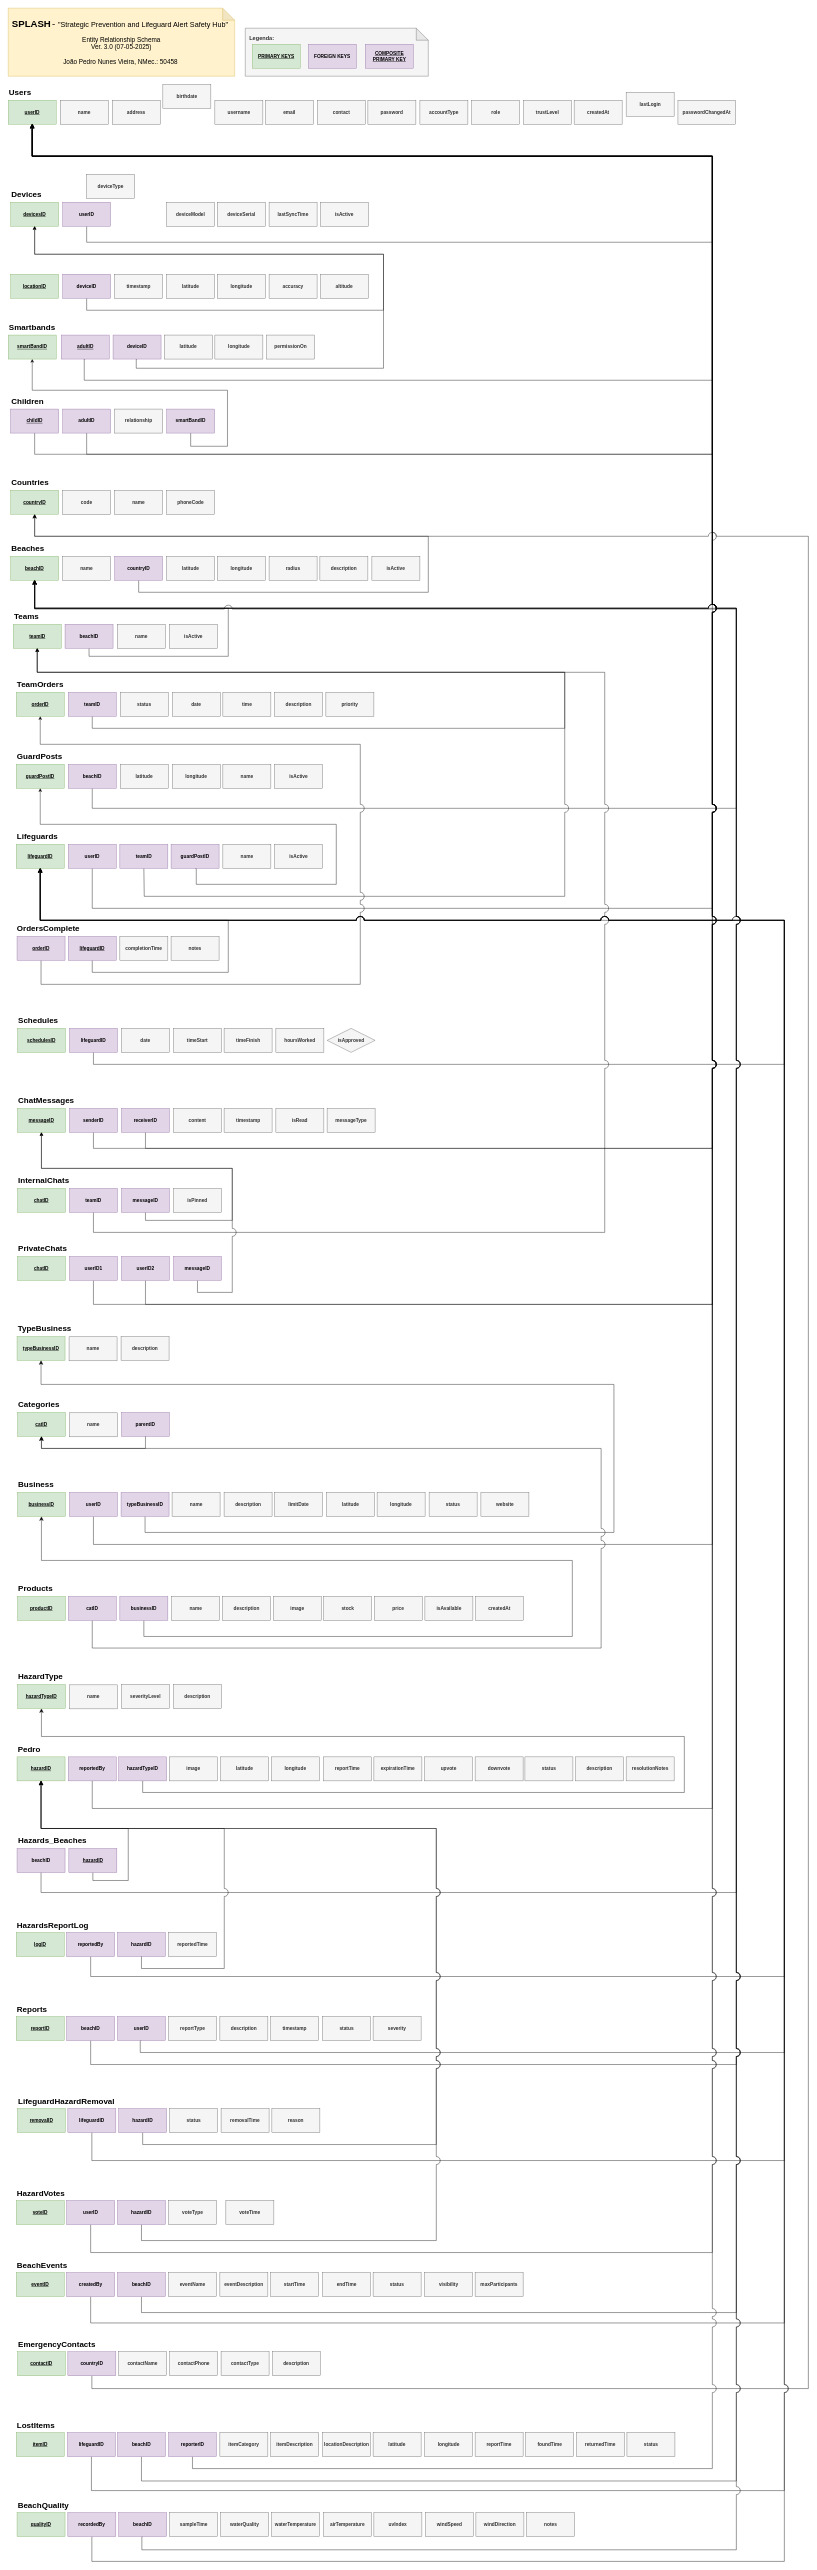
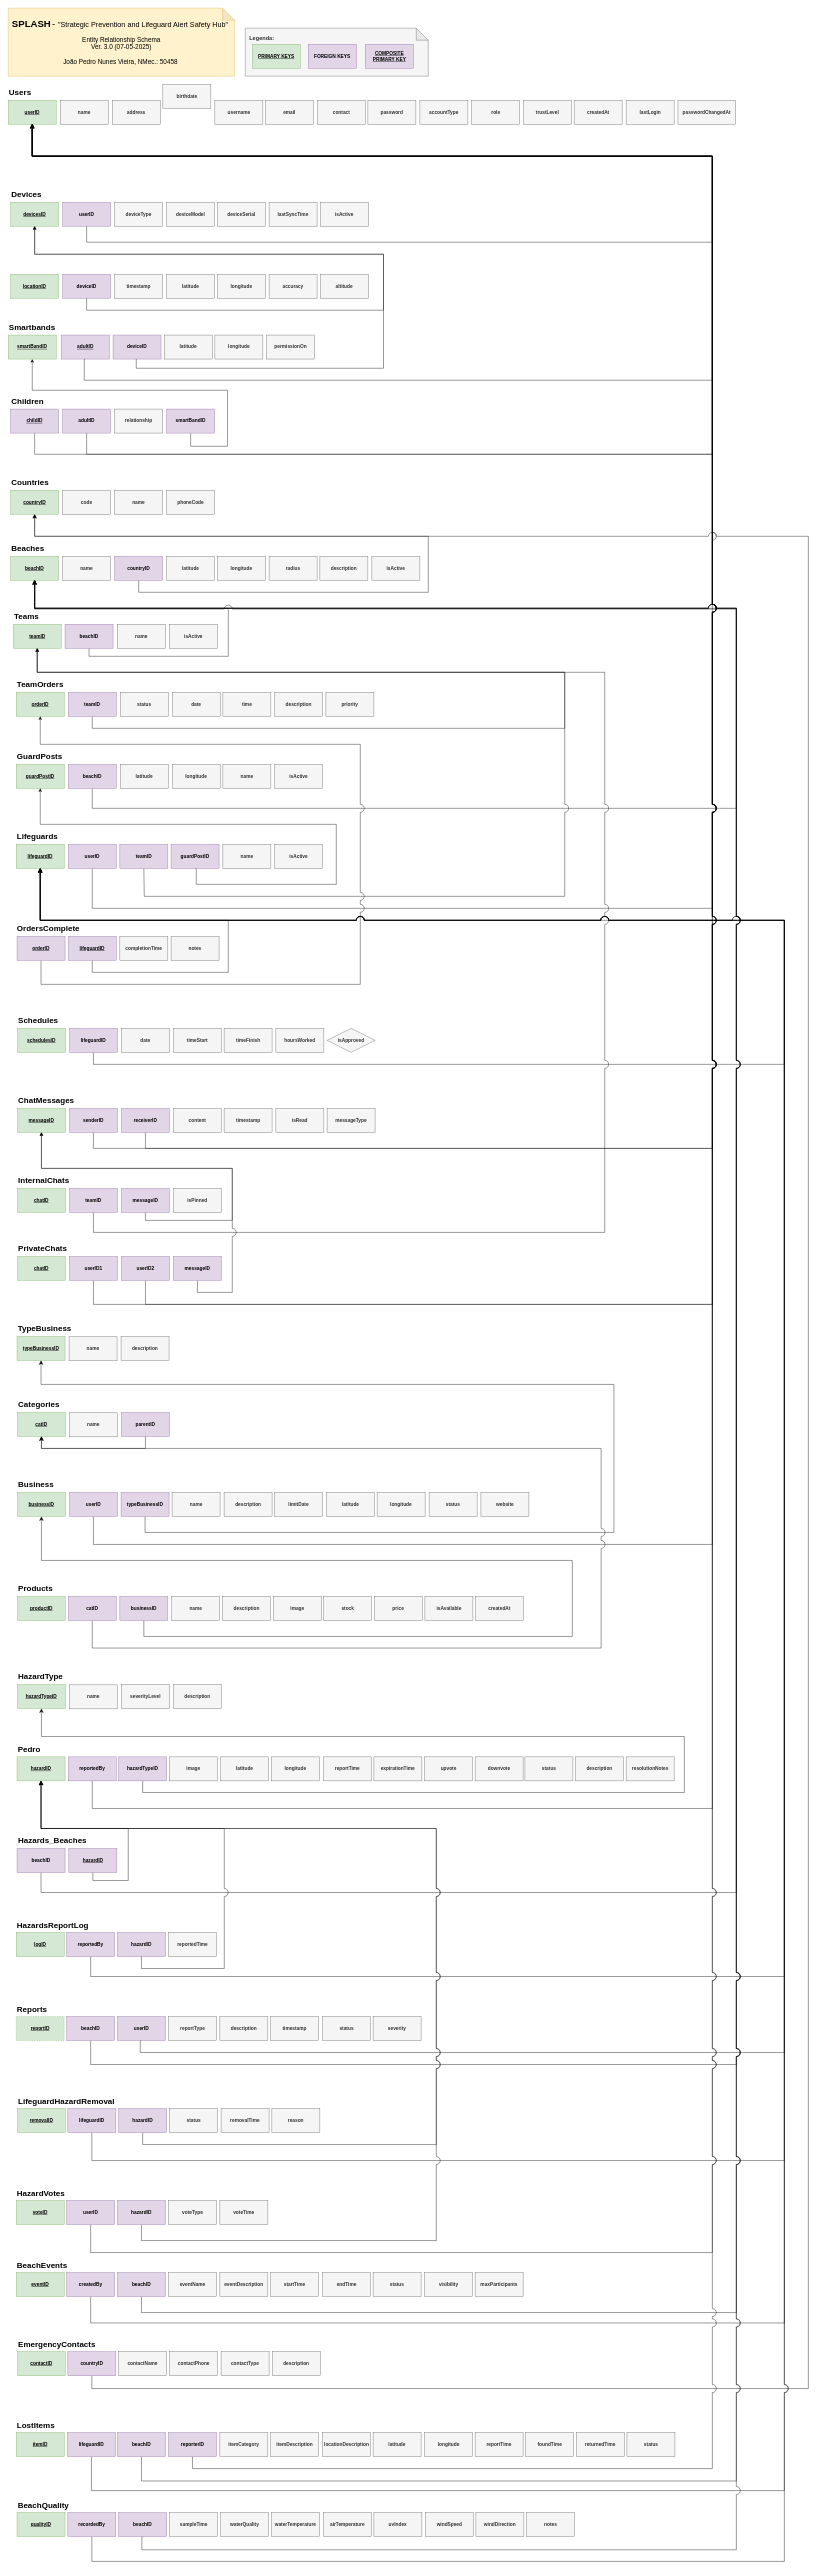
node "lastLogin": moved (650, 104) -> (650, 112)
node "deviceType": moved (111, 186) -> (139, 214)
node "reportID": style solid -> dashed
node "voteTime": moved (250, 2212) -> (244, 2212)
